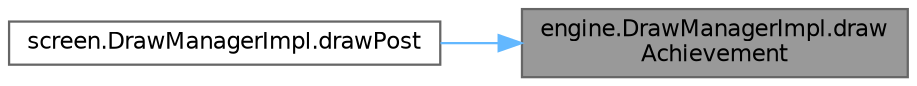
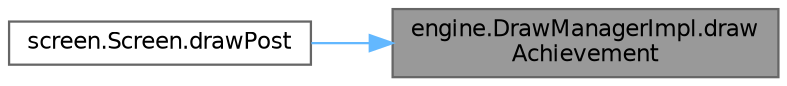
node "screen.DrawManagerImpl.drawPost": label "screen.DrawManagerImpl.drawPost" -> "screen.Screen.drawPost"
